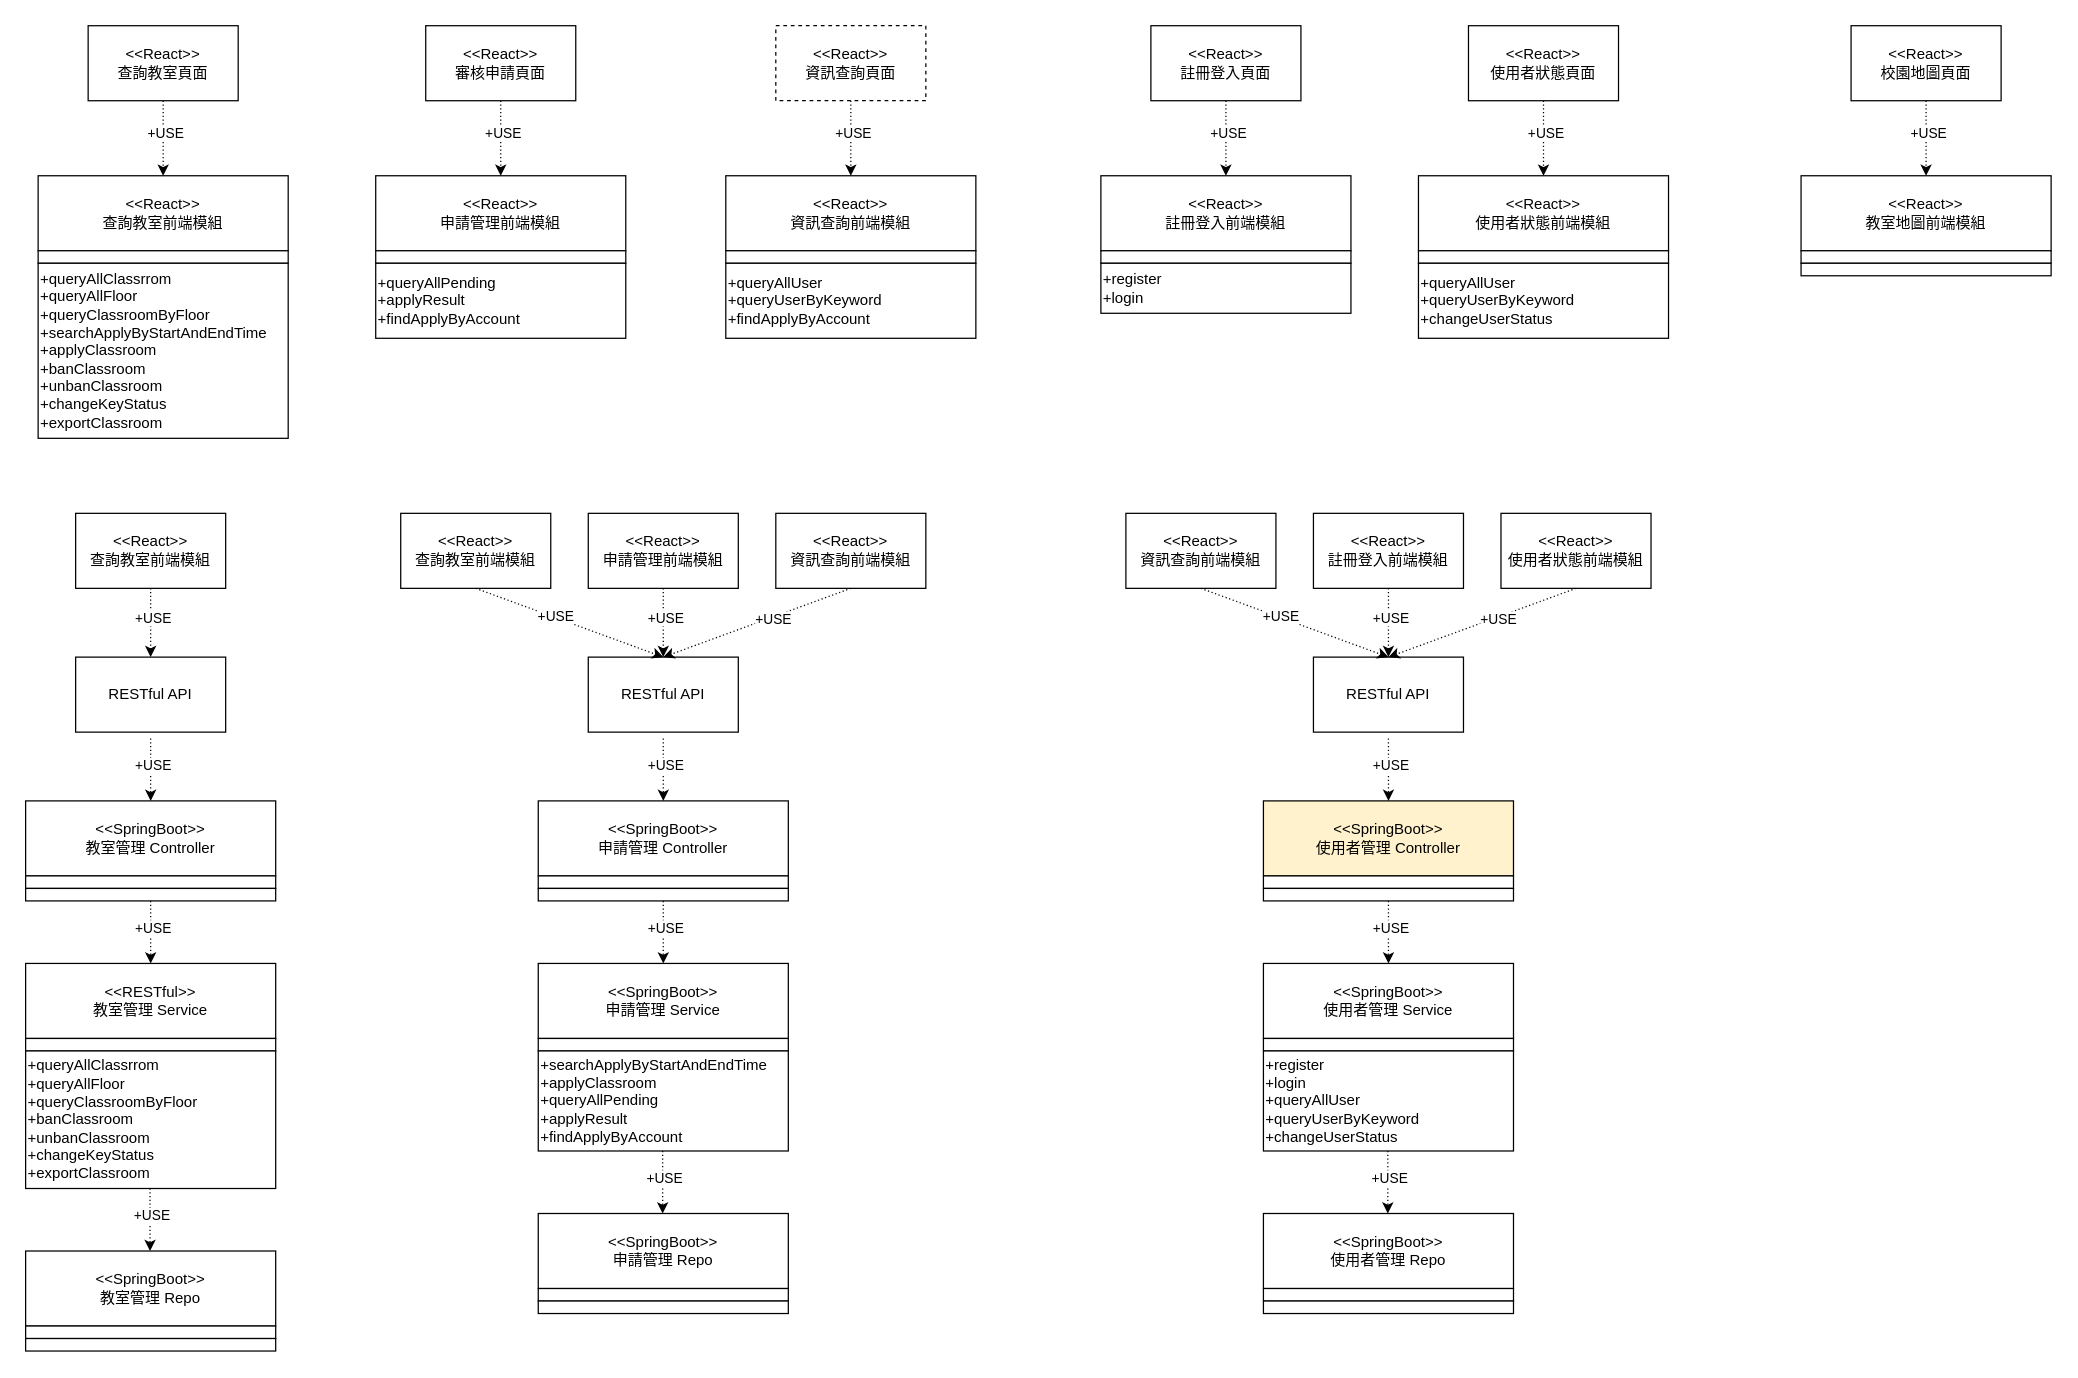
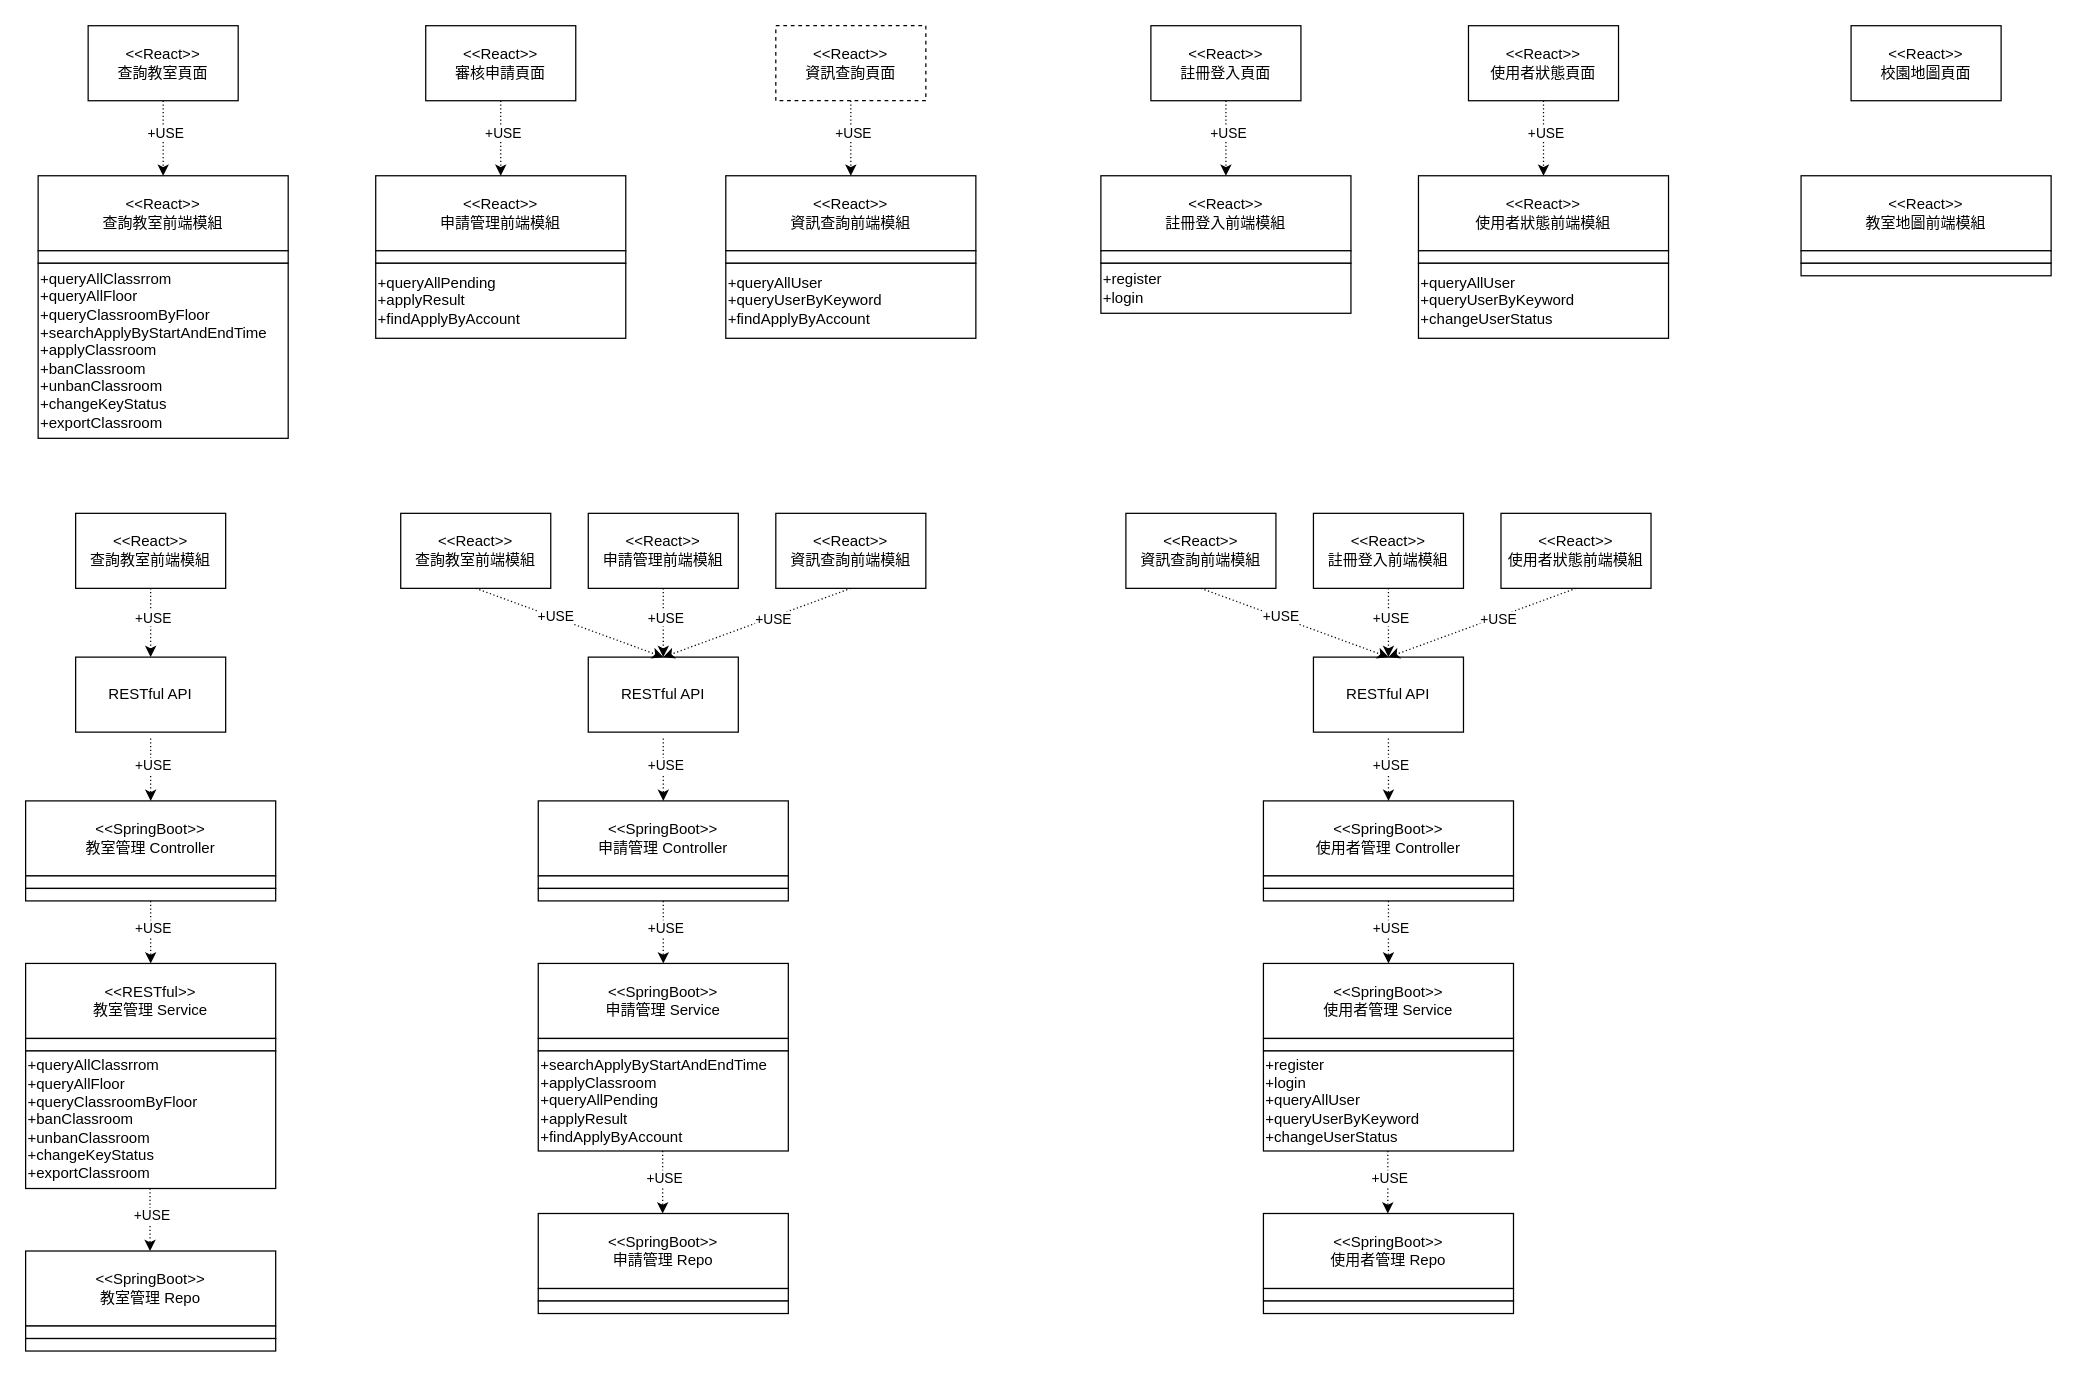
edge "<<React>> 校園地圖頁面" -> "<<React>> 教室地圖前端模組": removed, label "+USE"
node "<<SpringBoot>> 使用者管理 Controller": fillcolor #fff2cc -> #ffffff
